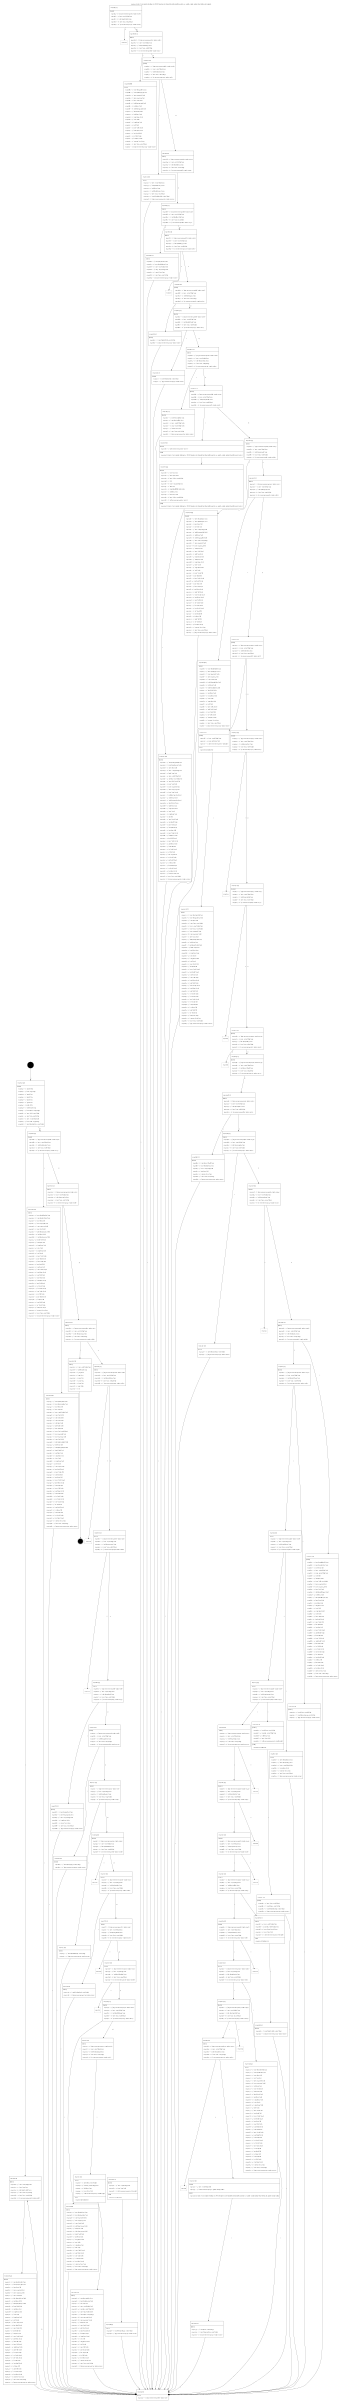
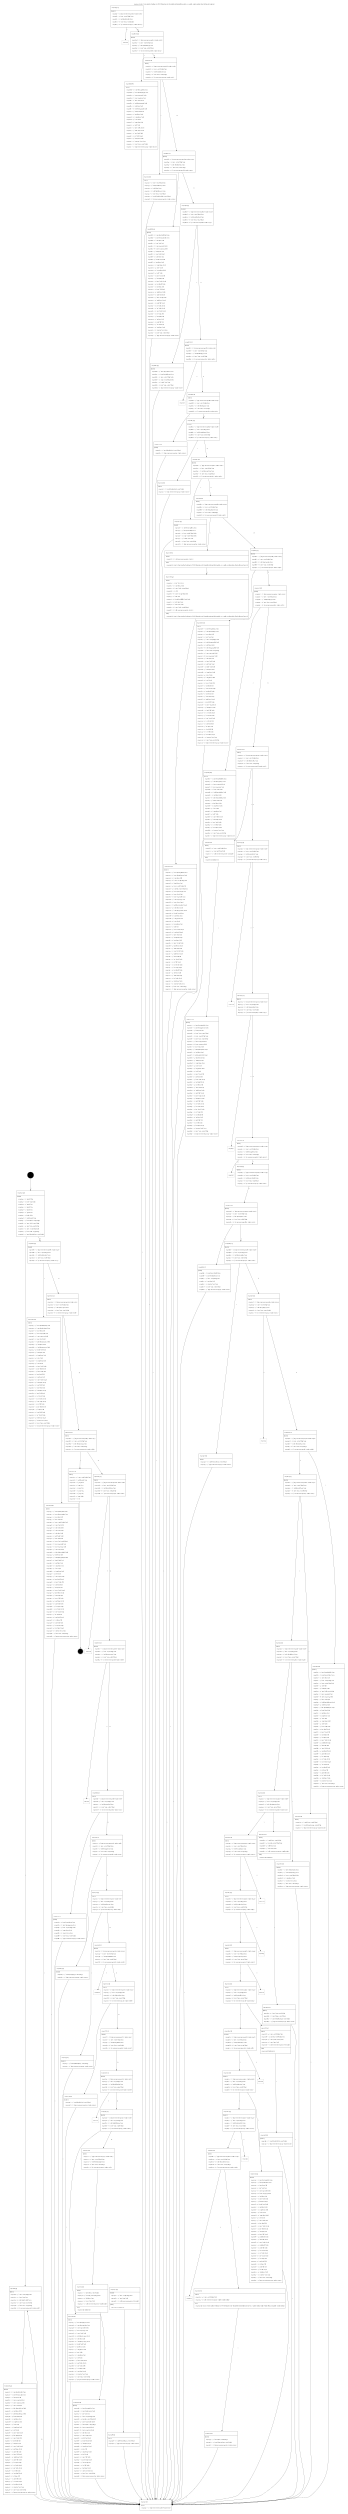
node "0x401fd5 [134]": added
node "0x4026a7": removed
